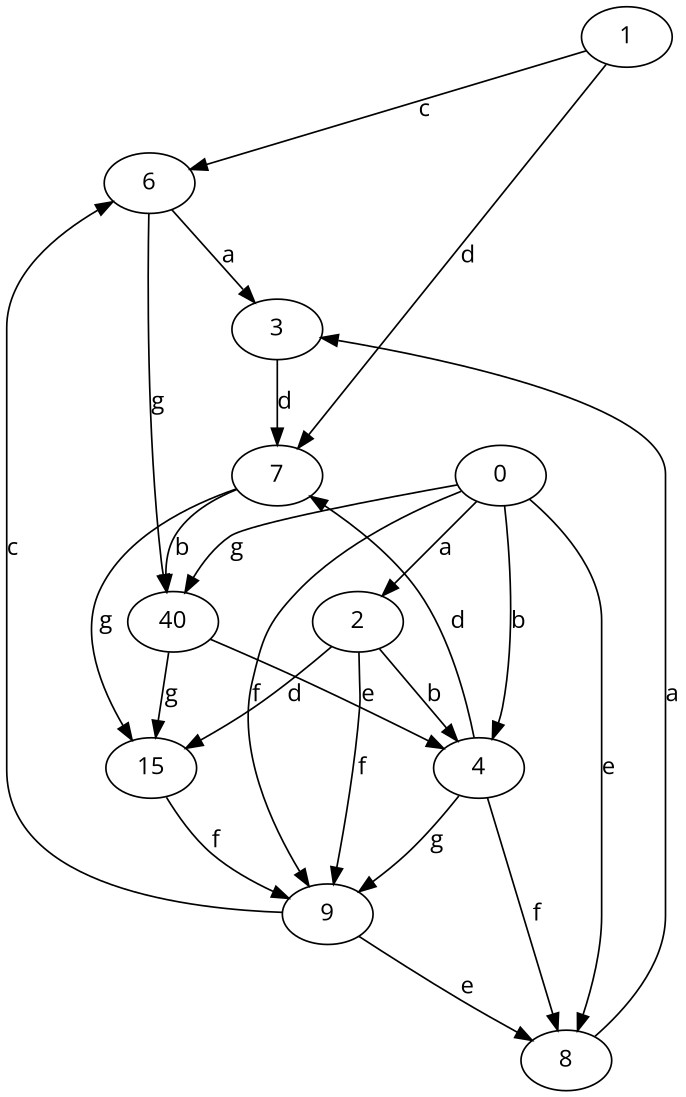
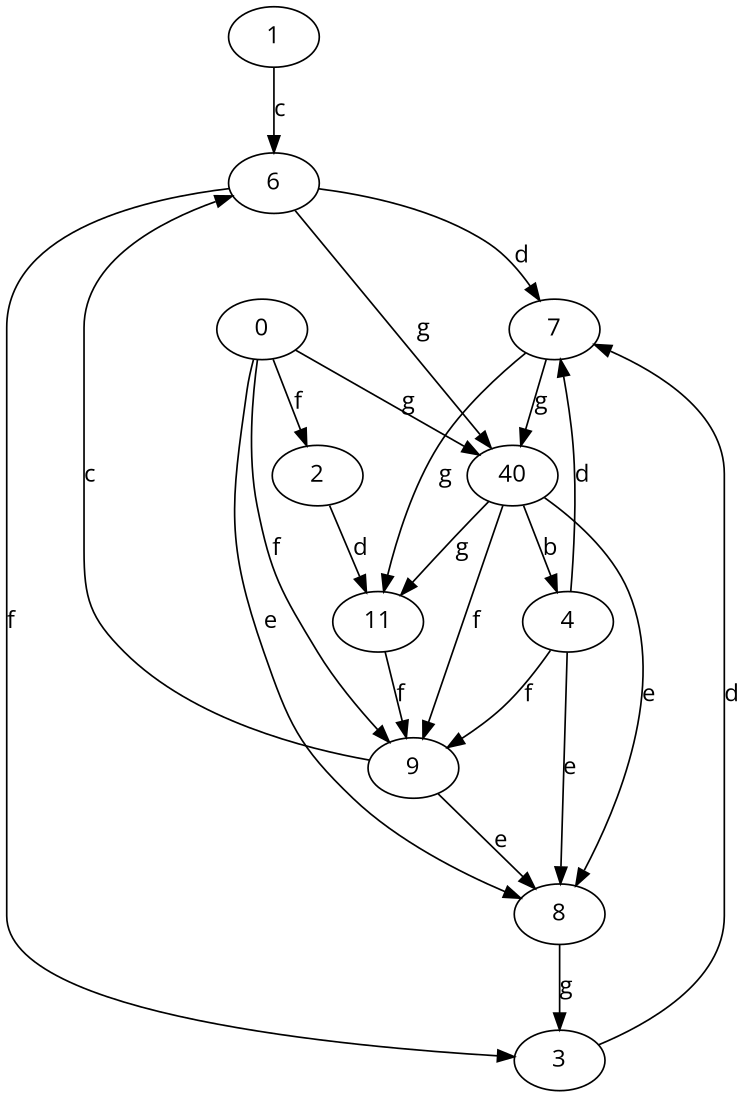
edge "1" -> "7": now "6" -> "7"
edge "6" -> "3": label "a" -> "f"
edge "7" -> "40": label "b" -> "g"
edge "0" -> "2": label "a" -> "f"
edge "0" -> "4": removed, label "b"
edge "40" -> "8": added, label "e"
edge "2" -> "4": removed, label "b"
edge "40" -> "4": label "e" -> "b"
edge "8" -> "3": label "a" -> "g"
edge "2" -> "9": now "40" -> "9"
node "15": label "15" -> "11"
edge "4" -> "9": label "g" -> "f"
edge "4" -> "8": label "f" -> "e"
